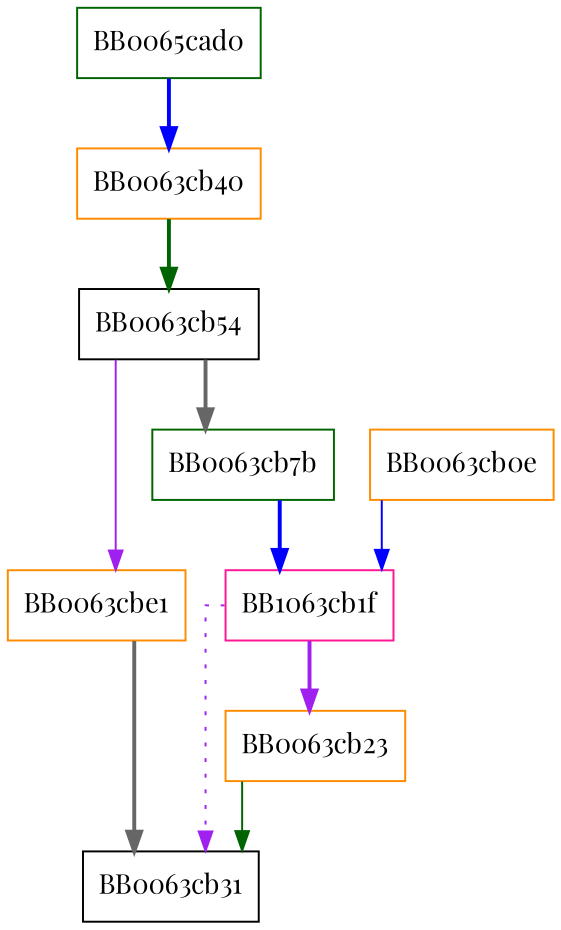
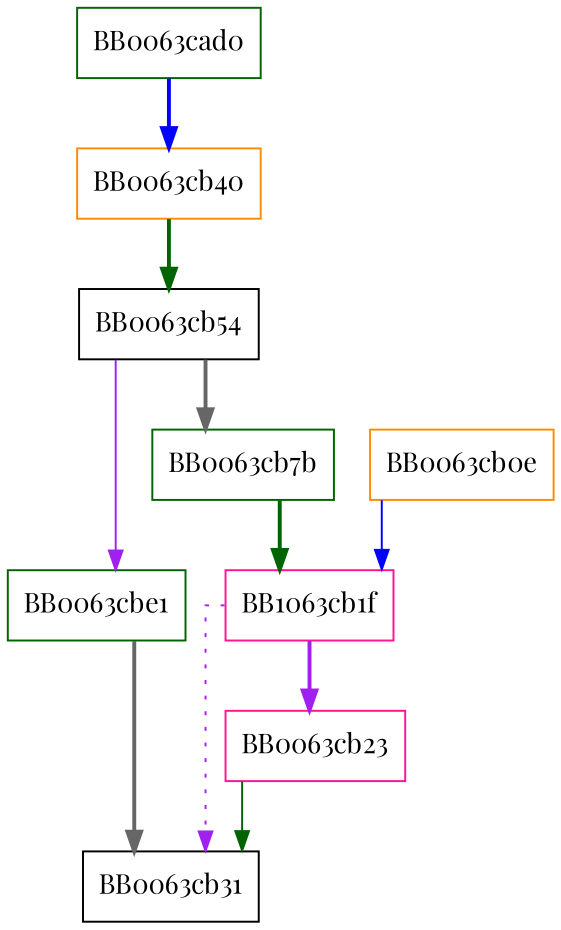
node "BB0065cad0": label "BB0065cad0" -> "BB0063cad0"
edge "BB0063cb7b" -> "BB1063cb1f": color blue -> darkgreen
node "BB0063cbe1": color darkorange -> darkgreen
node "BB0063cb23": color darkorange -> deeppink
